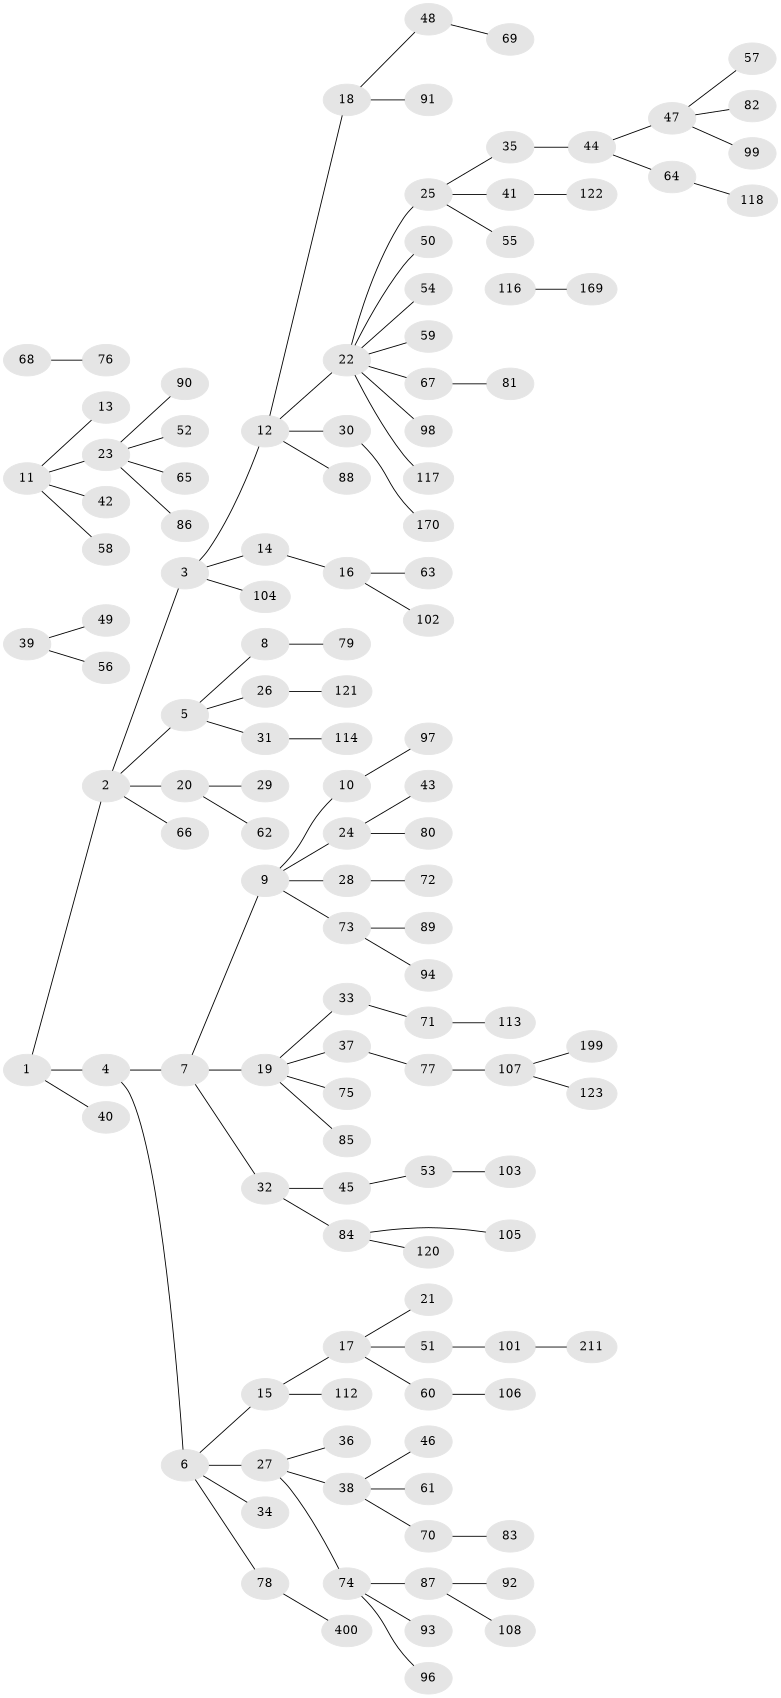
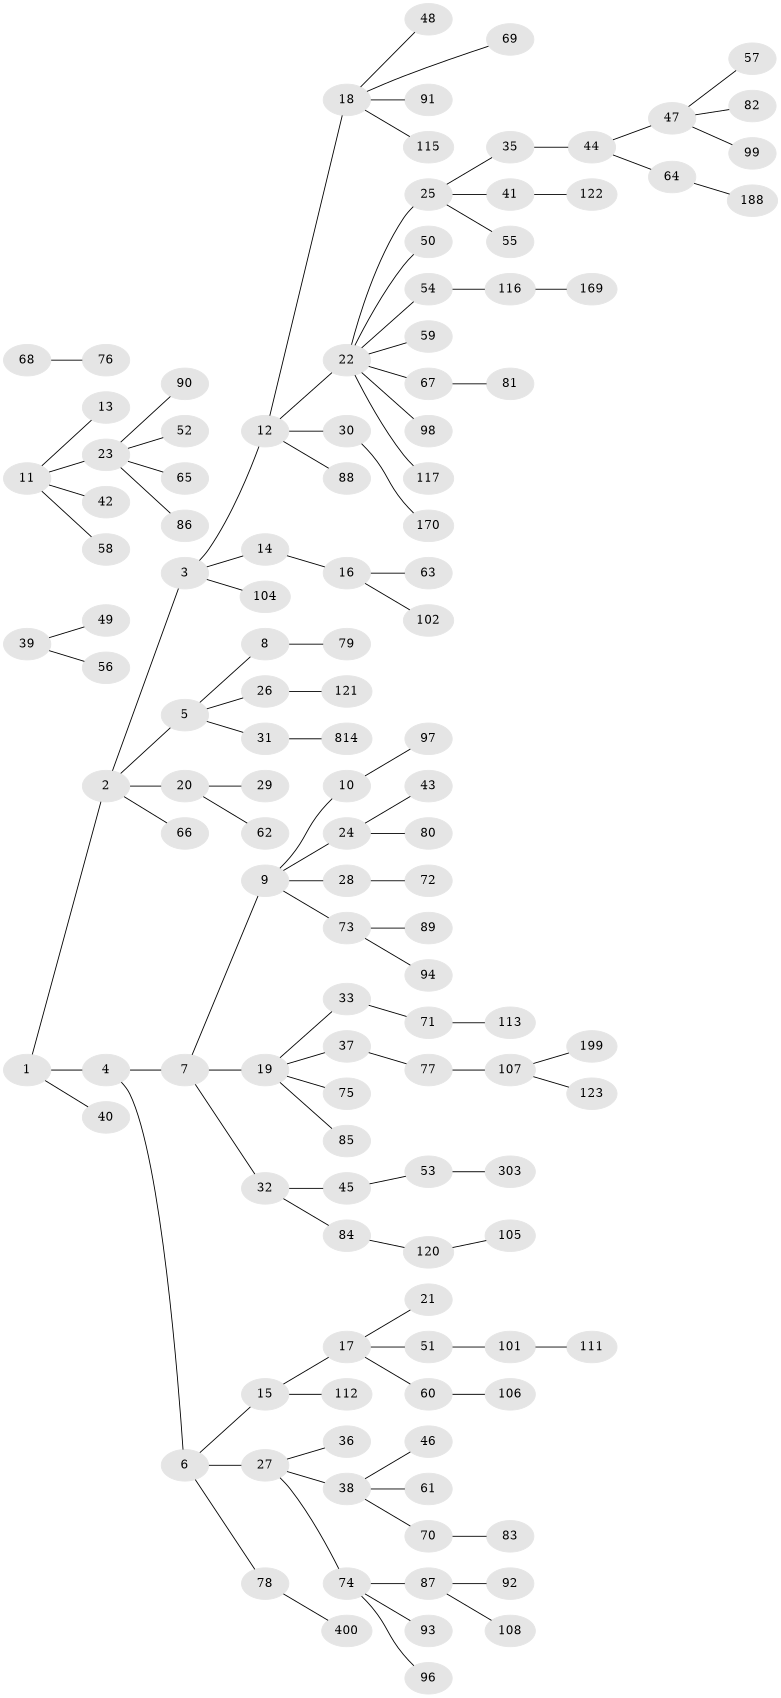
edge "48" -- "69": now "18" -- "69"
node "115": added
node "118": label "118" -> "188"
edge "54" -- "116": added
node "114": label "114" -> "814"
node "103": label "103" -> "303"
edge "84" -- "105": now "120" -- "105"
node "211": label "211" -> "111"
node "34": removed
